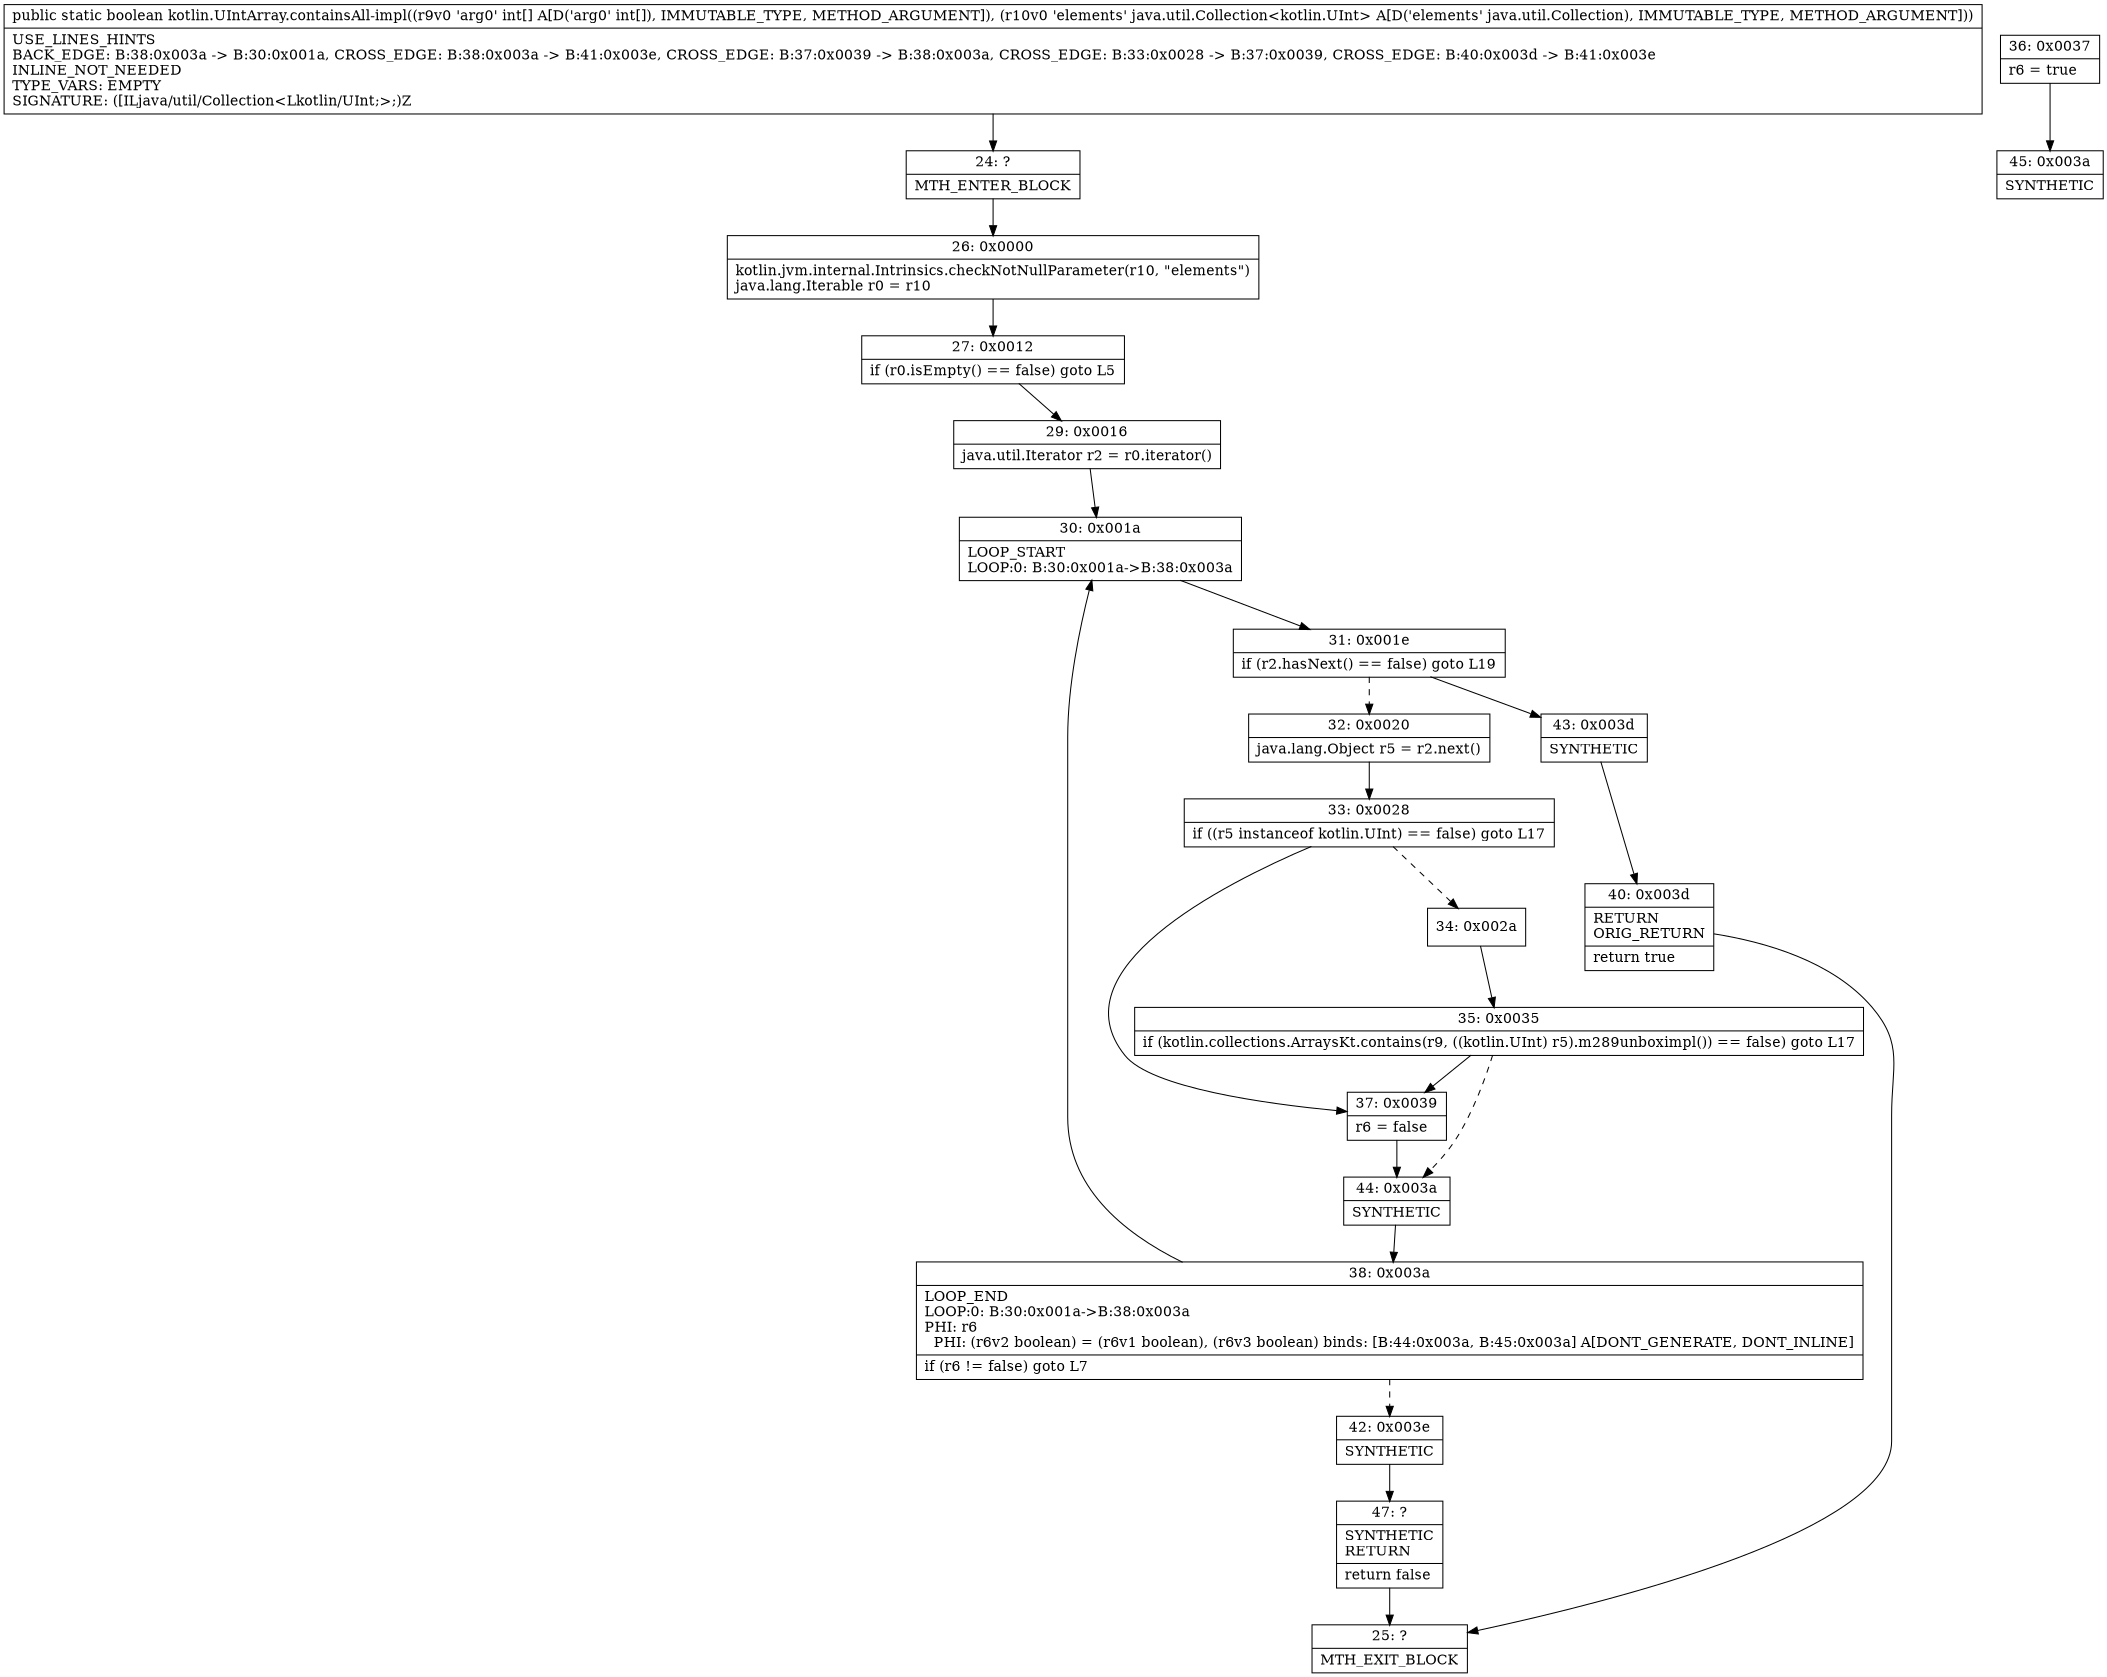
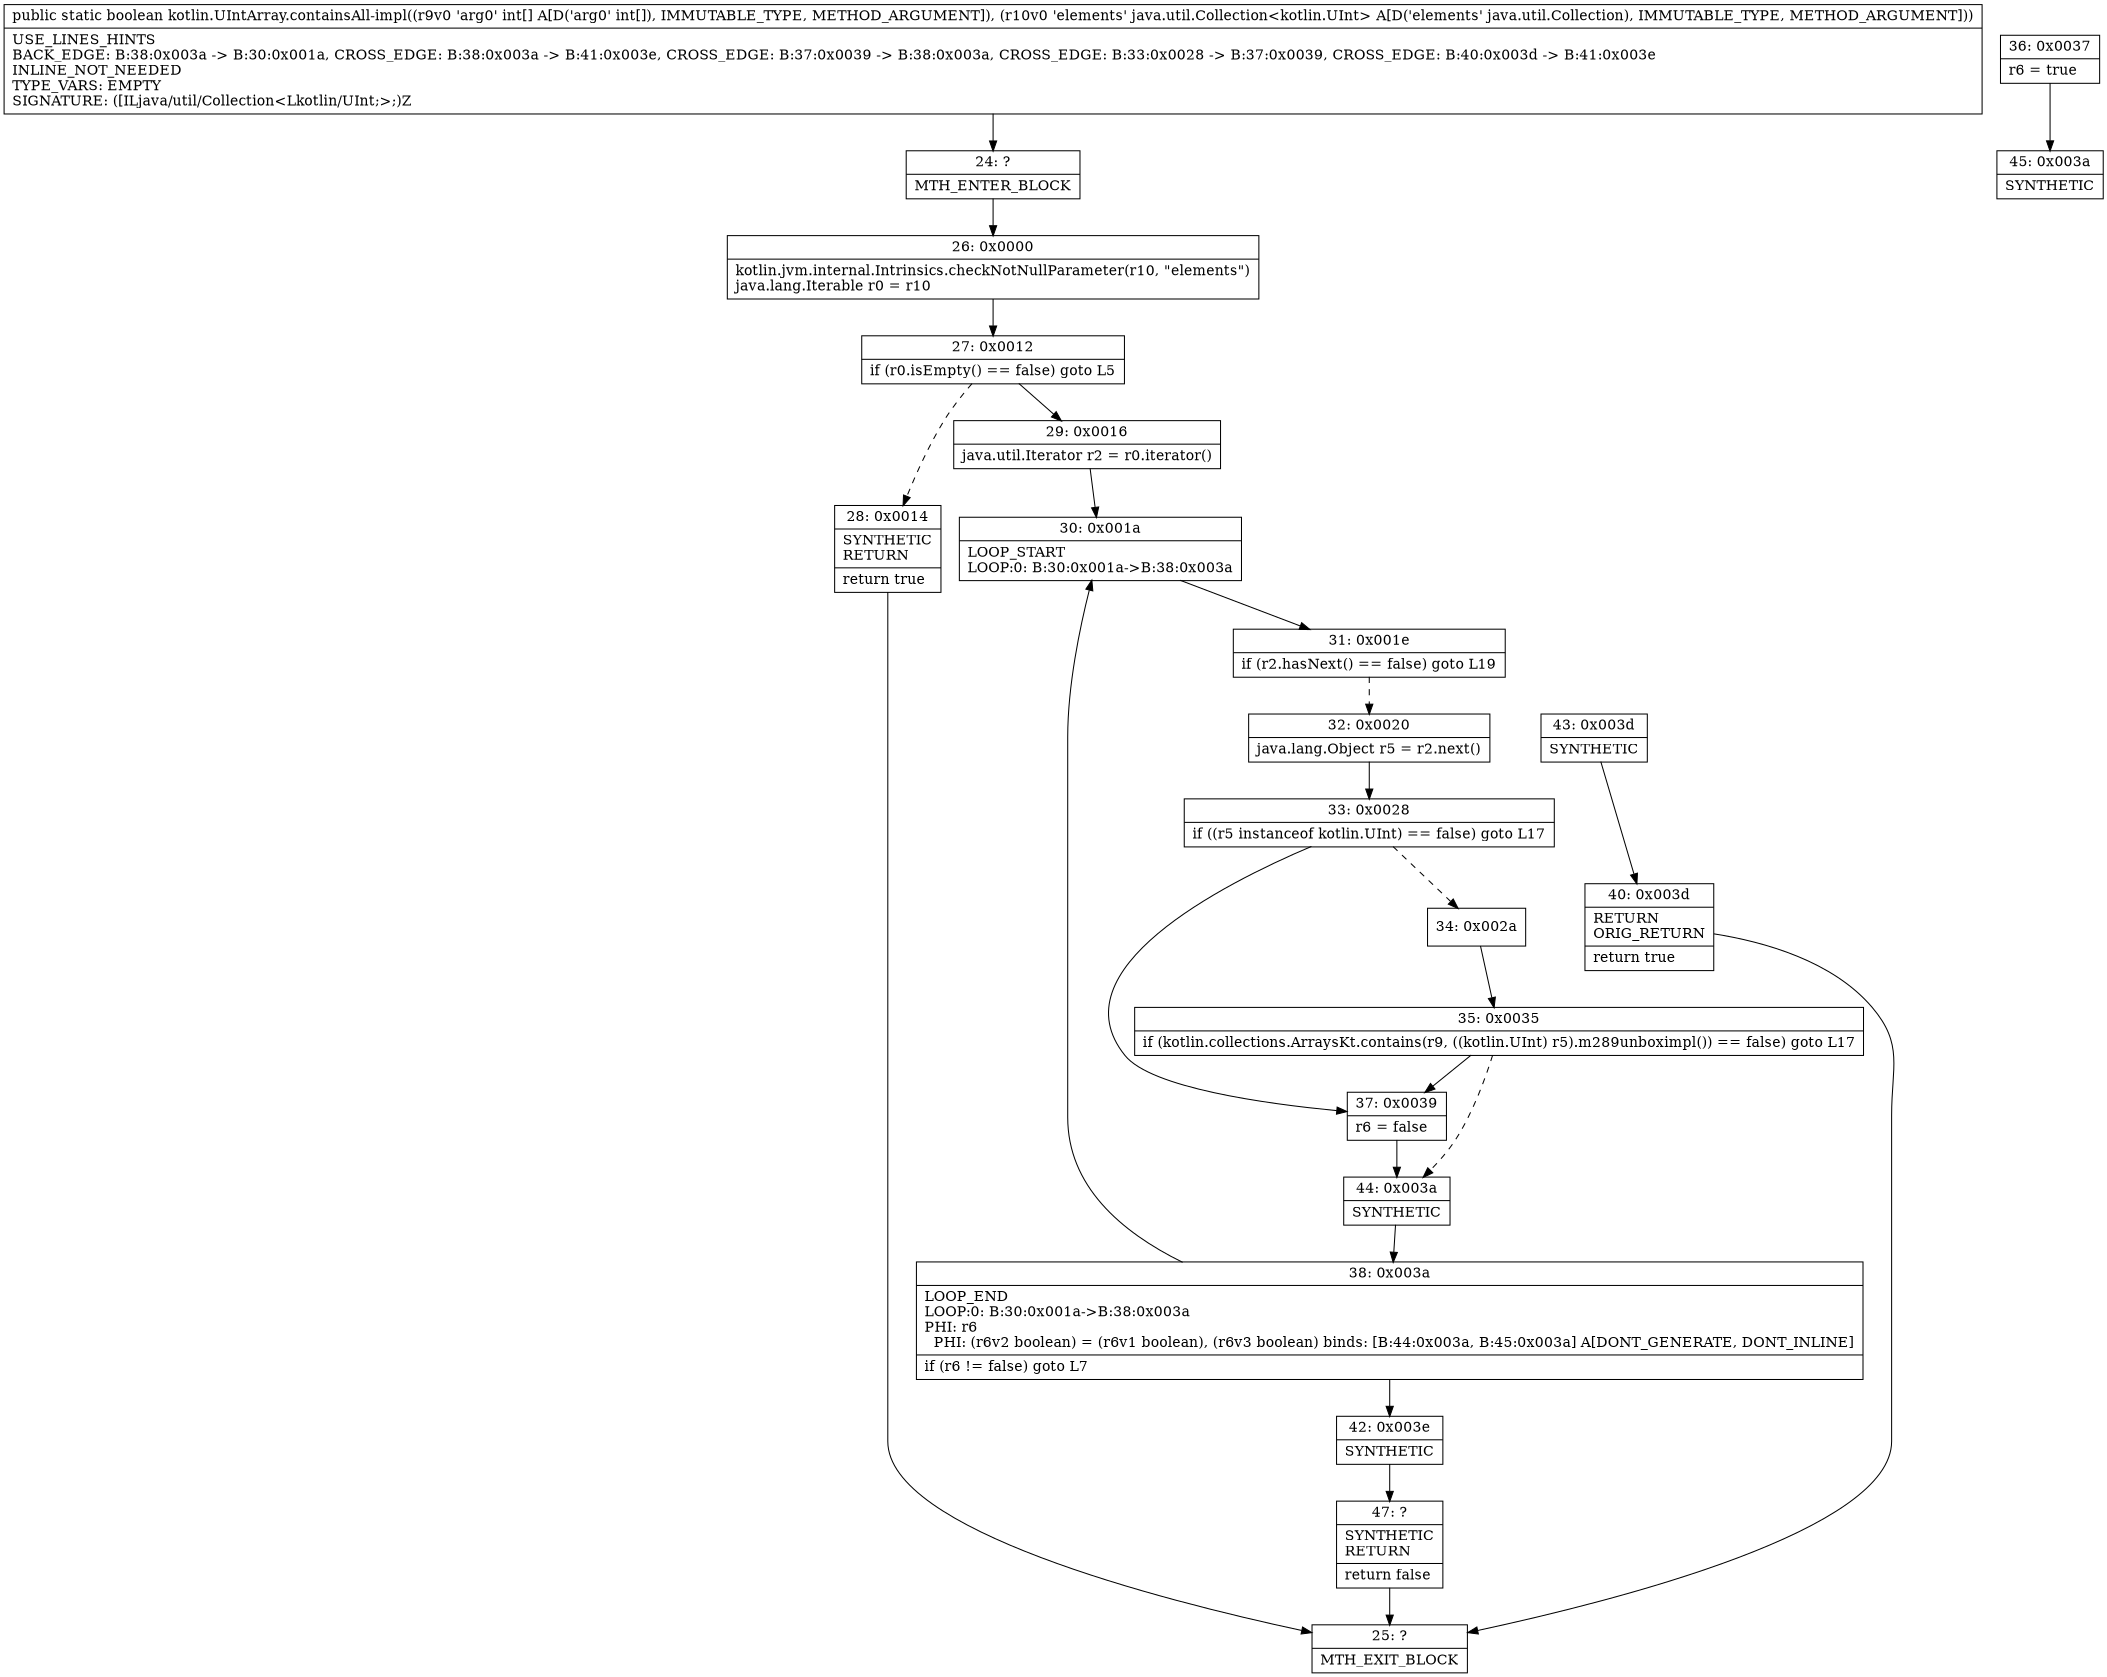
node "28: 0x0014": added
edge "31: 0x001e" -> "43: 0x003d": removed
edge "38: 0x003a" -> "42: 0x003e": style dashed -> solid
